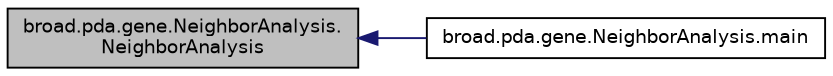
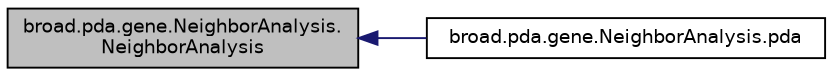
node "broad.pda.gene.NeighborAnalysis.main": label "broad.pda.gene.NeighborAnalysis.main" -> "broad.pda.gene.NeighborAnalysis.pda"
